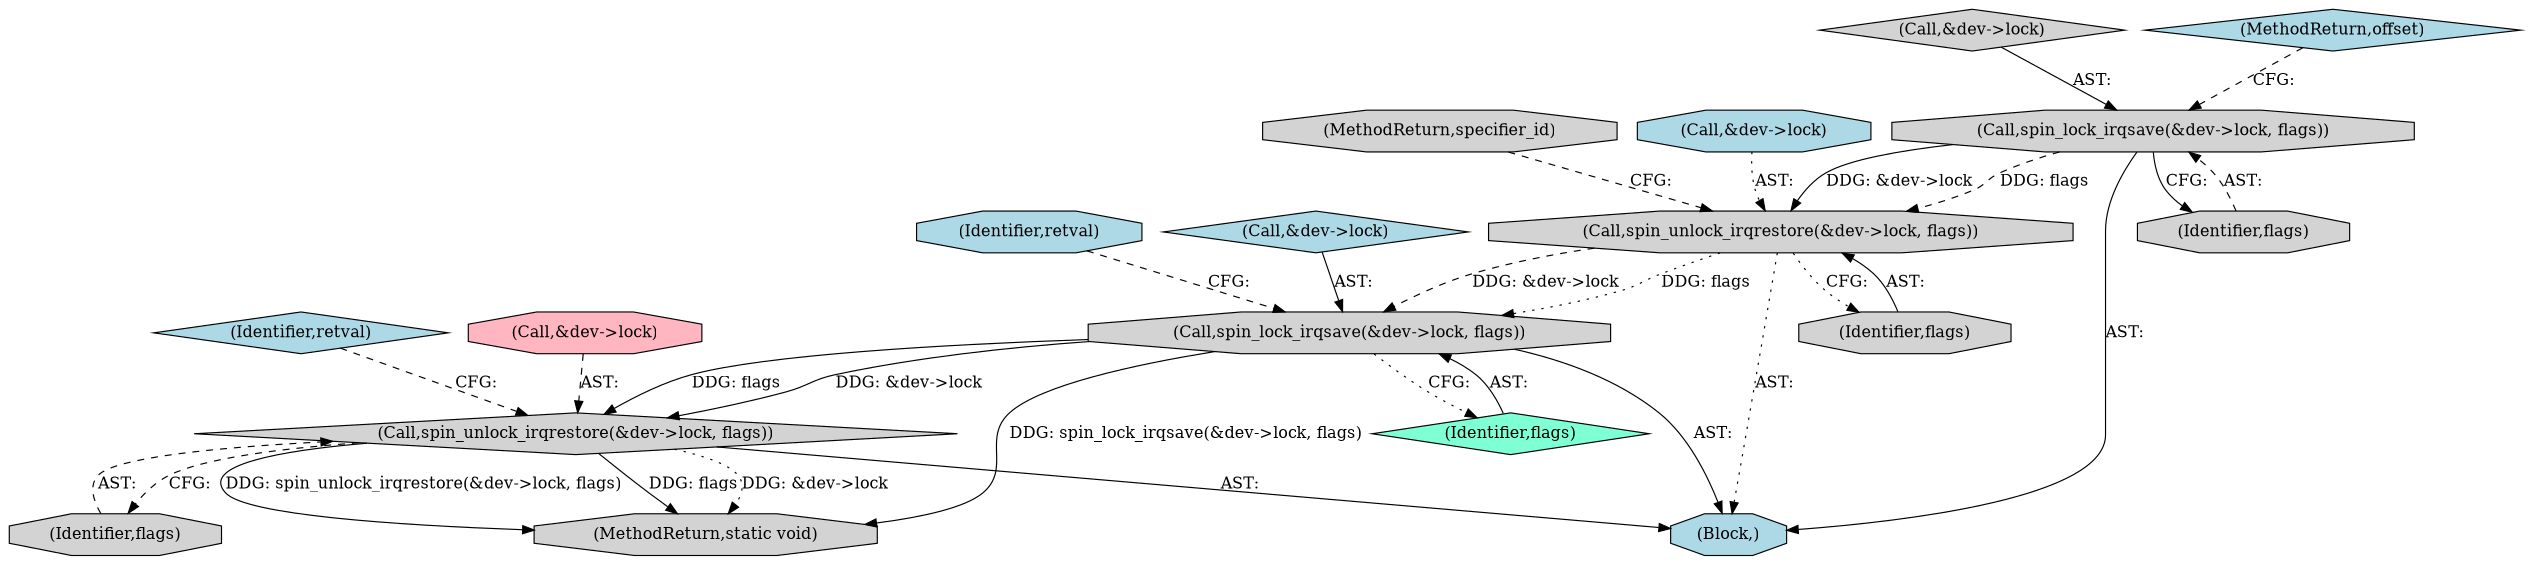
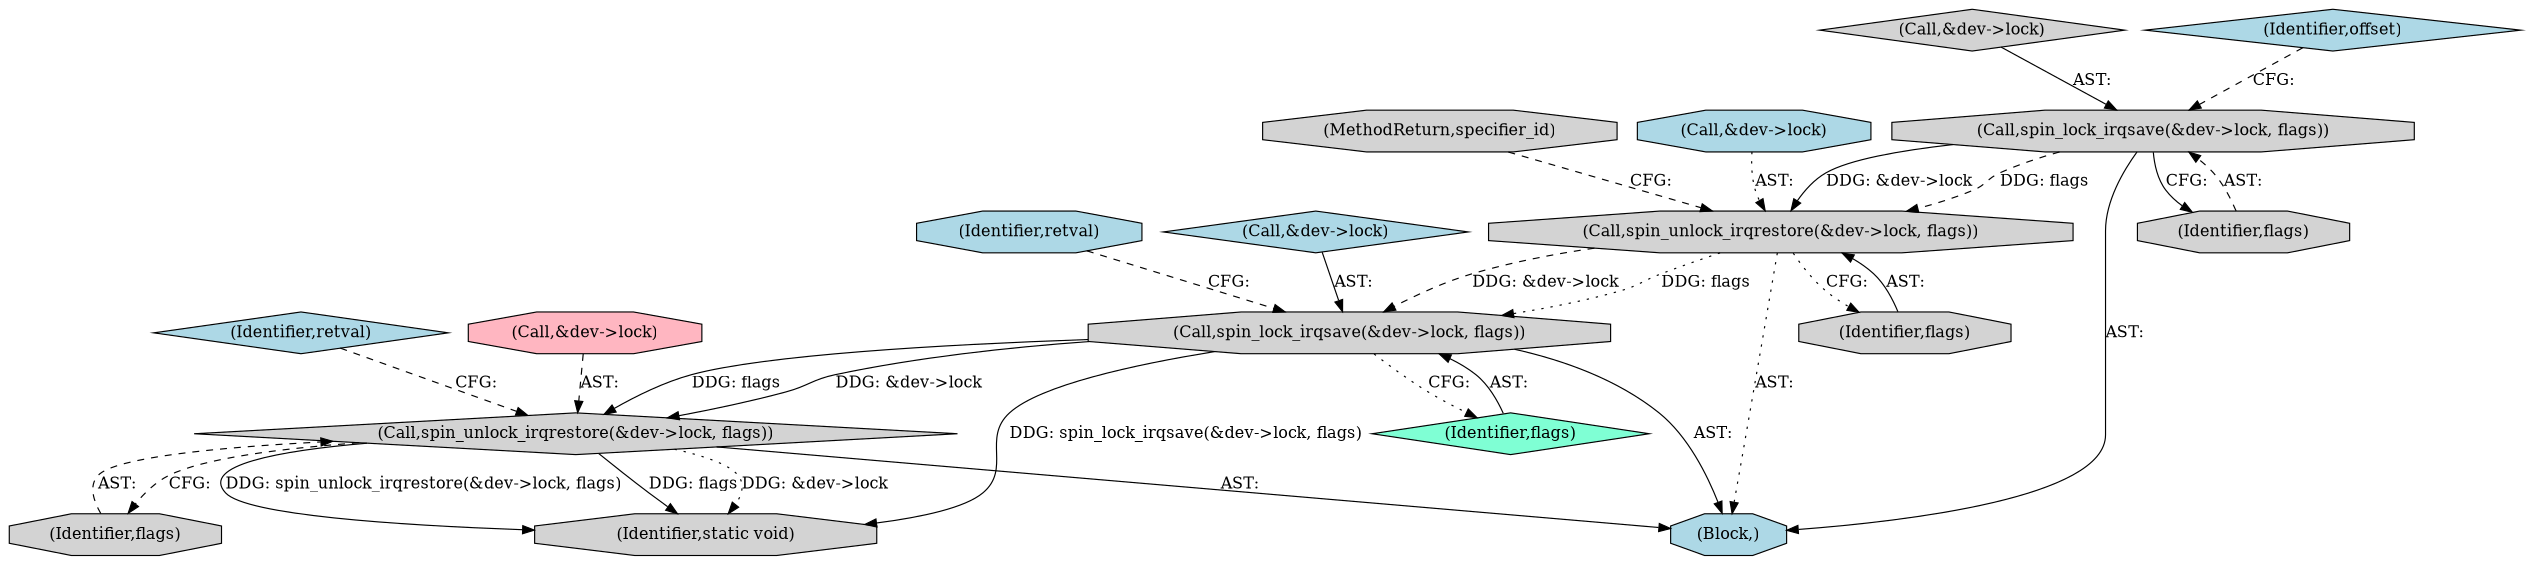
node "(MethodReturn,offset)": label "(MethodReturn,offset)" -> "(Identifier,offset)"
node "(MethodReturn,static void)": label "(MethodReturn,static void)" -> "(Identifier,static void)"
